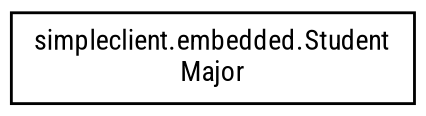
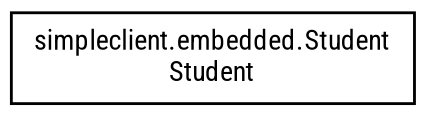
node "simpleclient.embedded.Student Major": label "simpleclient.embedded.Student Major" -> "simpleclient.embedded.Student Student"
